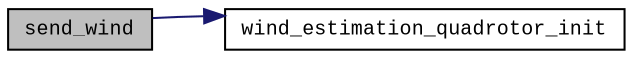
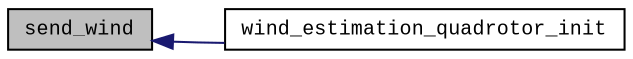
edge "send_wind" -> "wind_estimation_quadrotor_init": reversed
